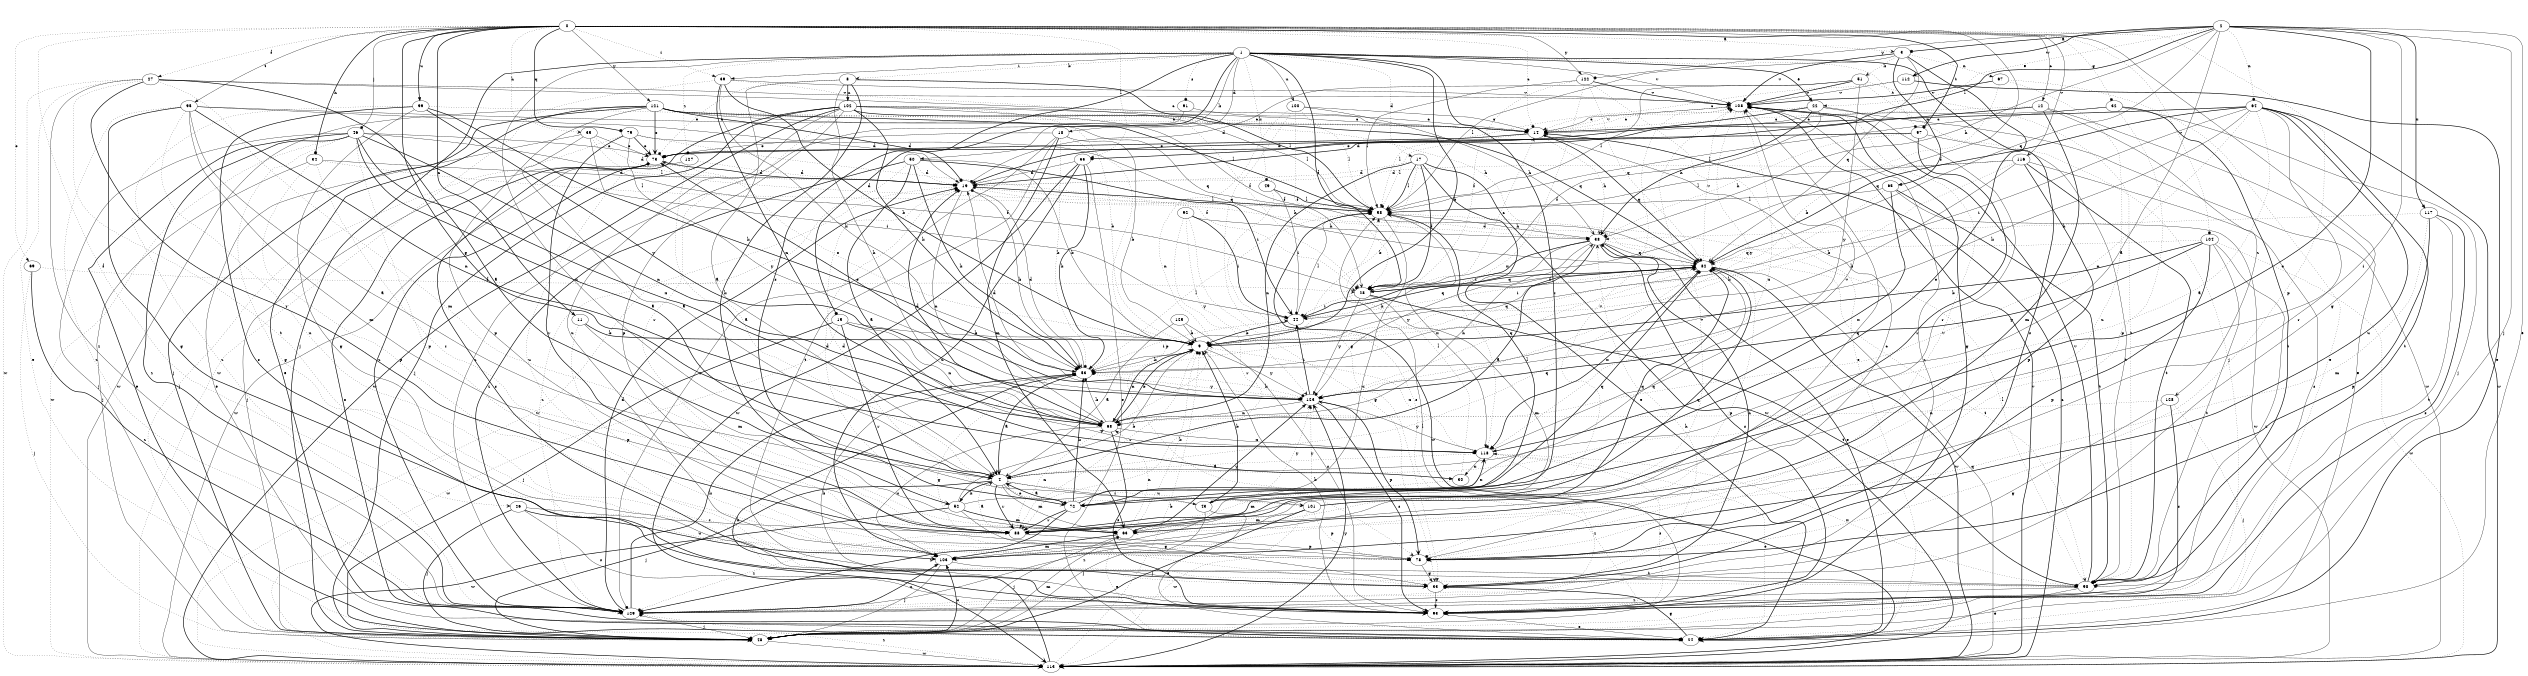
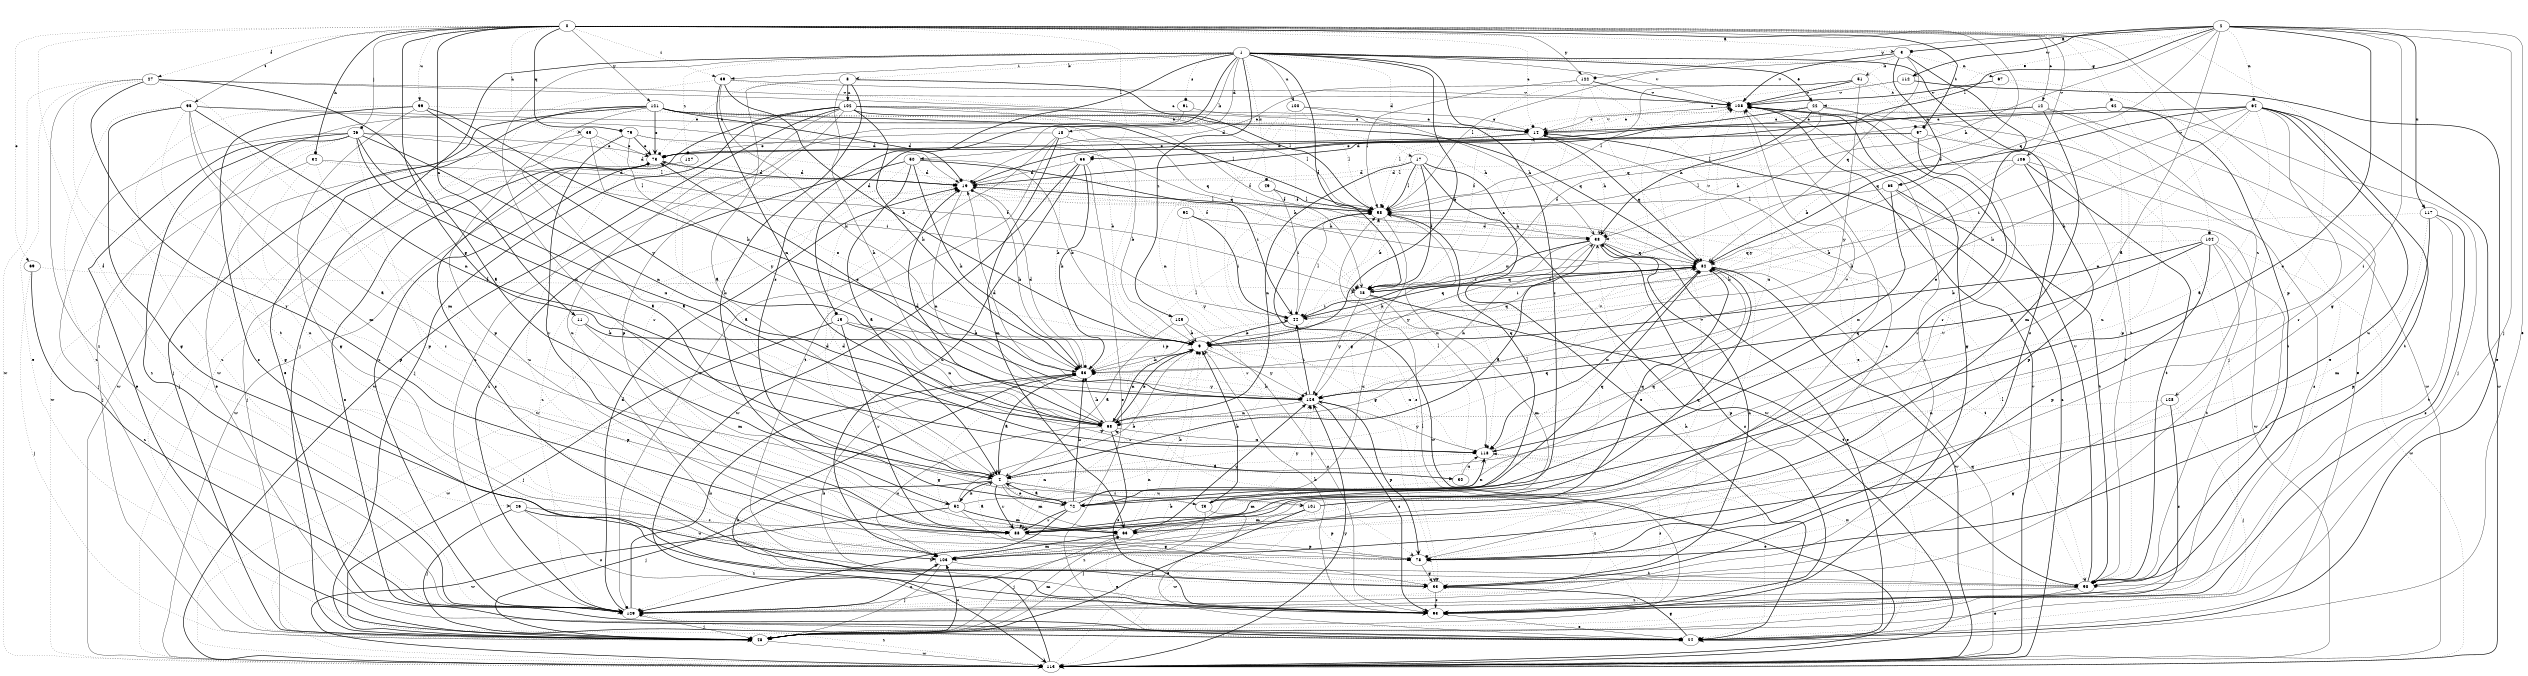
edge "0" -> "99": style bold -> dotted
node "116": label "116" -> "106"
edge "1" -> "125": added, label "z"
edge "118" -> "30": reversed
